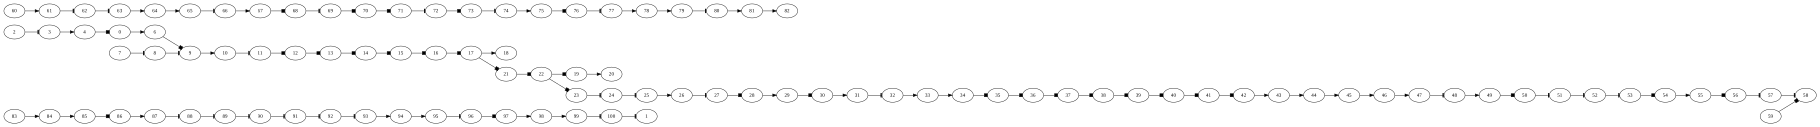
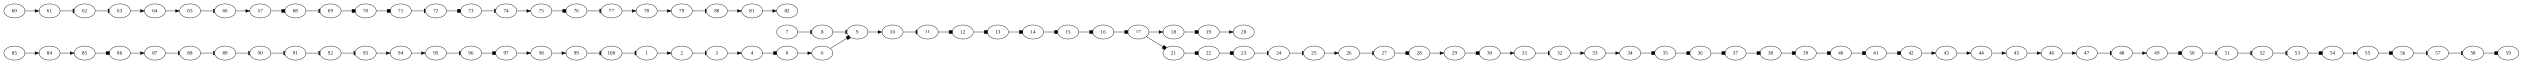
edge "1" -> "2": added
edge "22" -> "19": now "18" -> "19"
edge "59" -> "58": reversed
